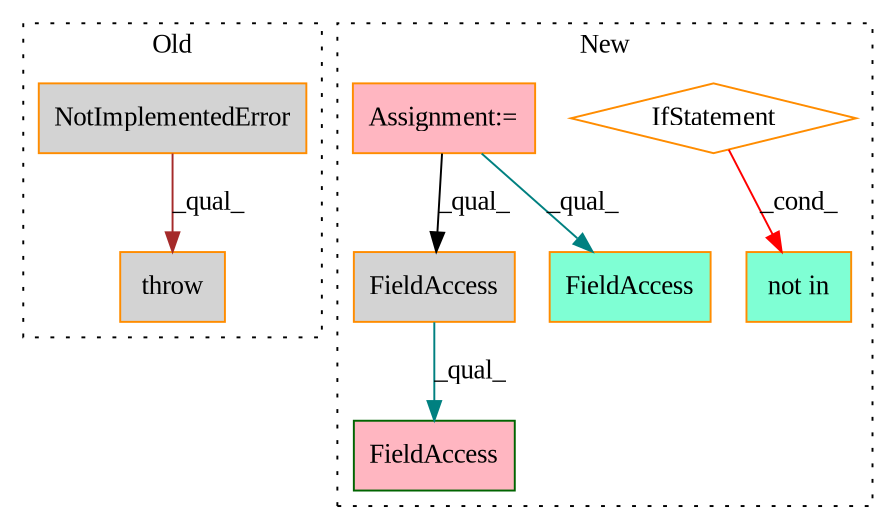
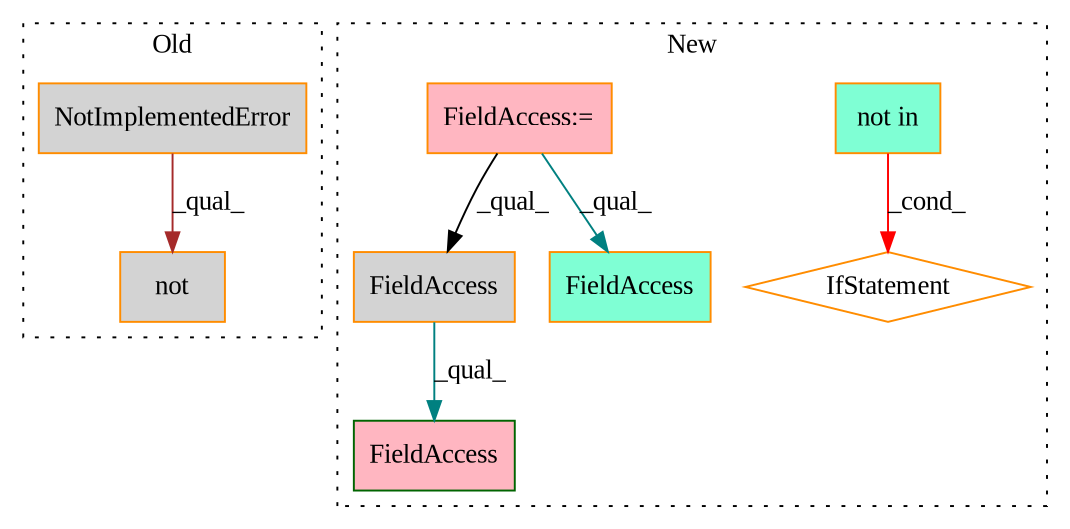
node "Assignment:=": label "Assignment:=" -> "FieldAccess:="
edge "IfStatement" -> "not in": reversed
node "throw": label "throw" -> "not"
